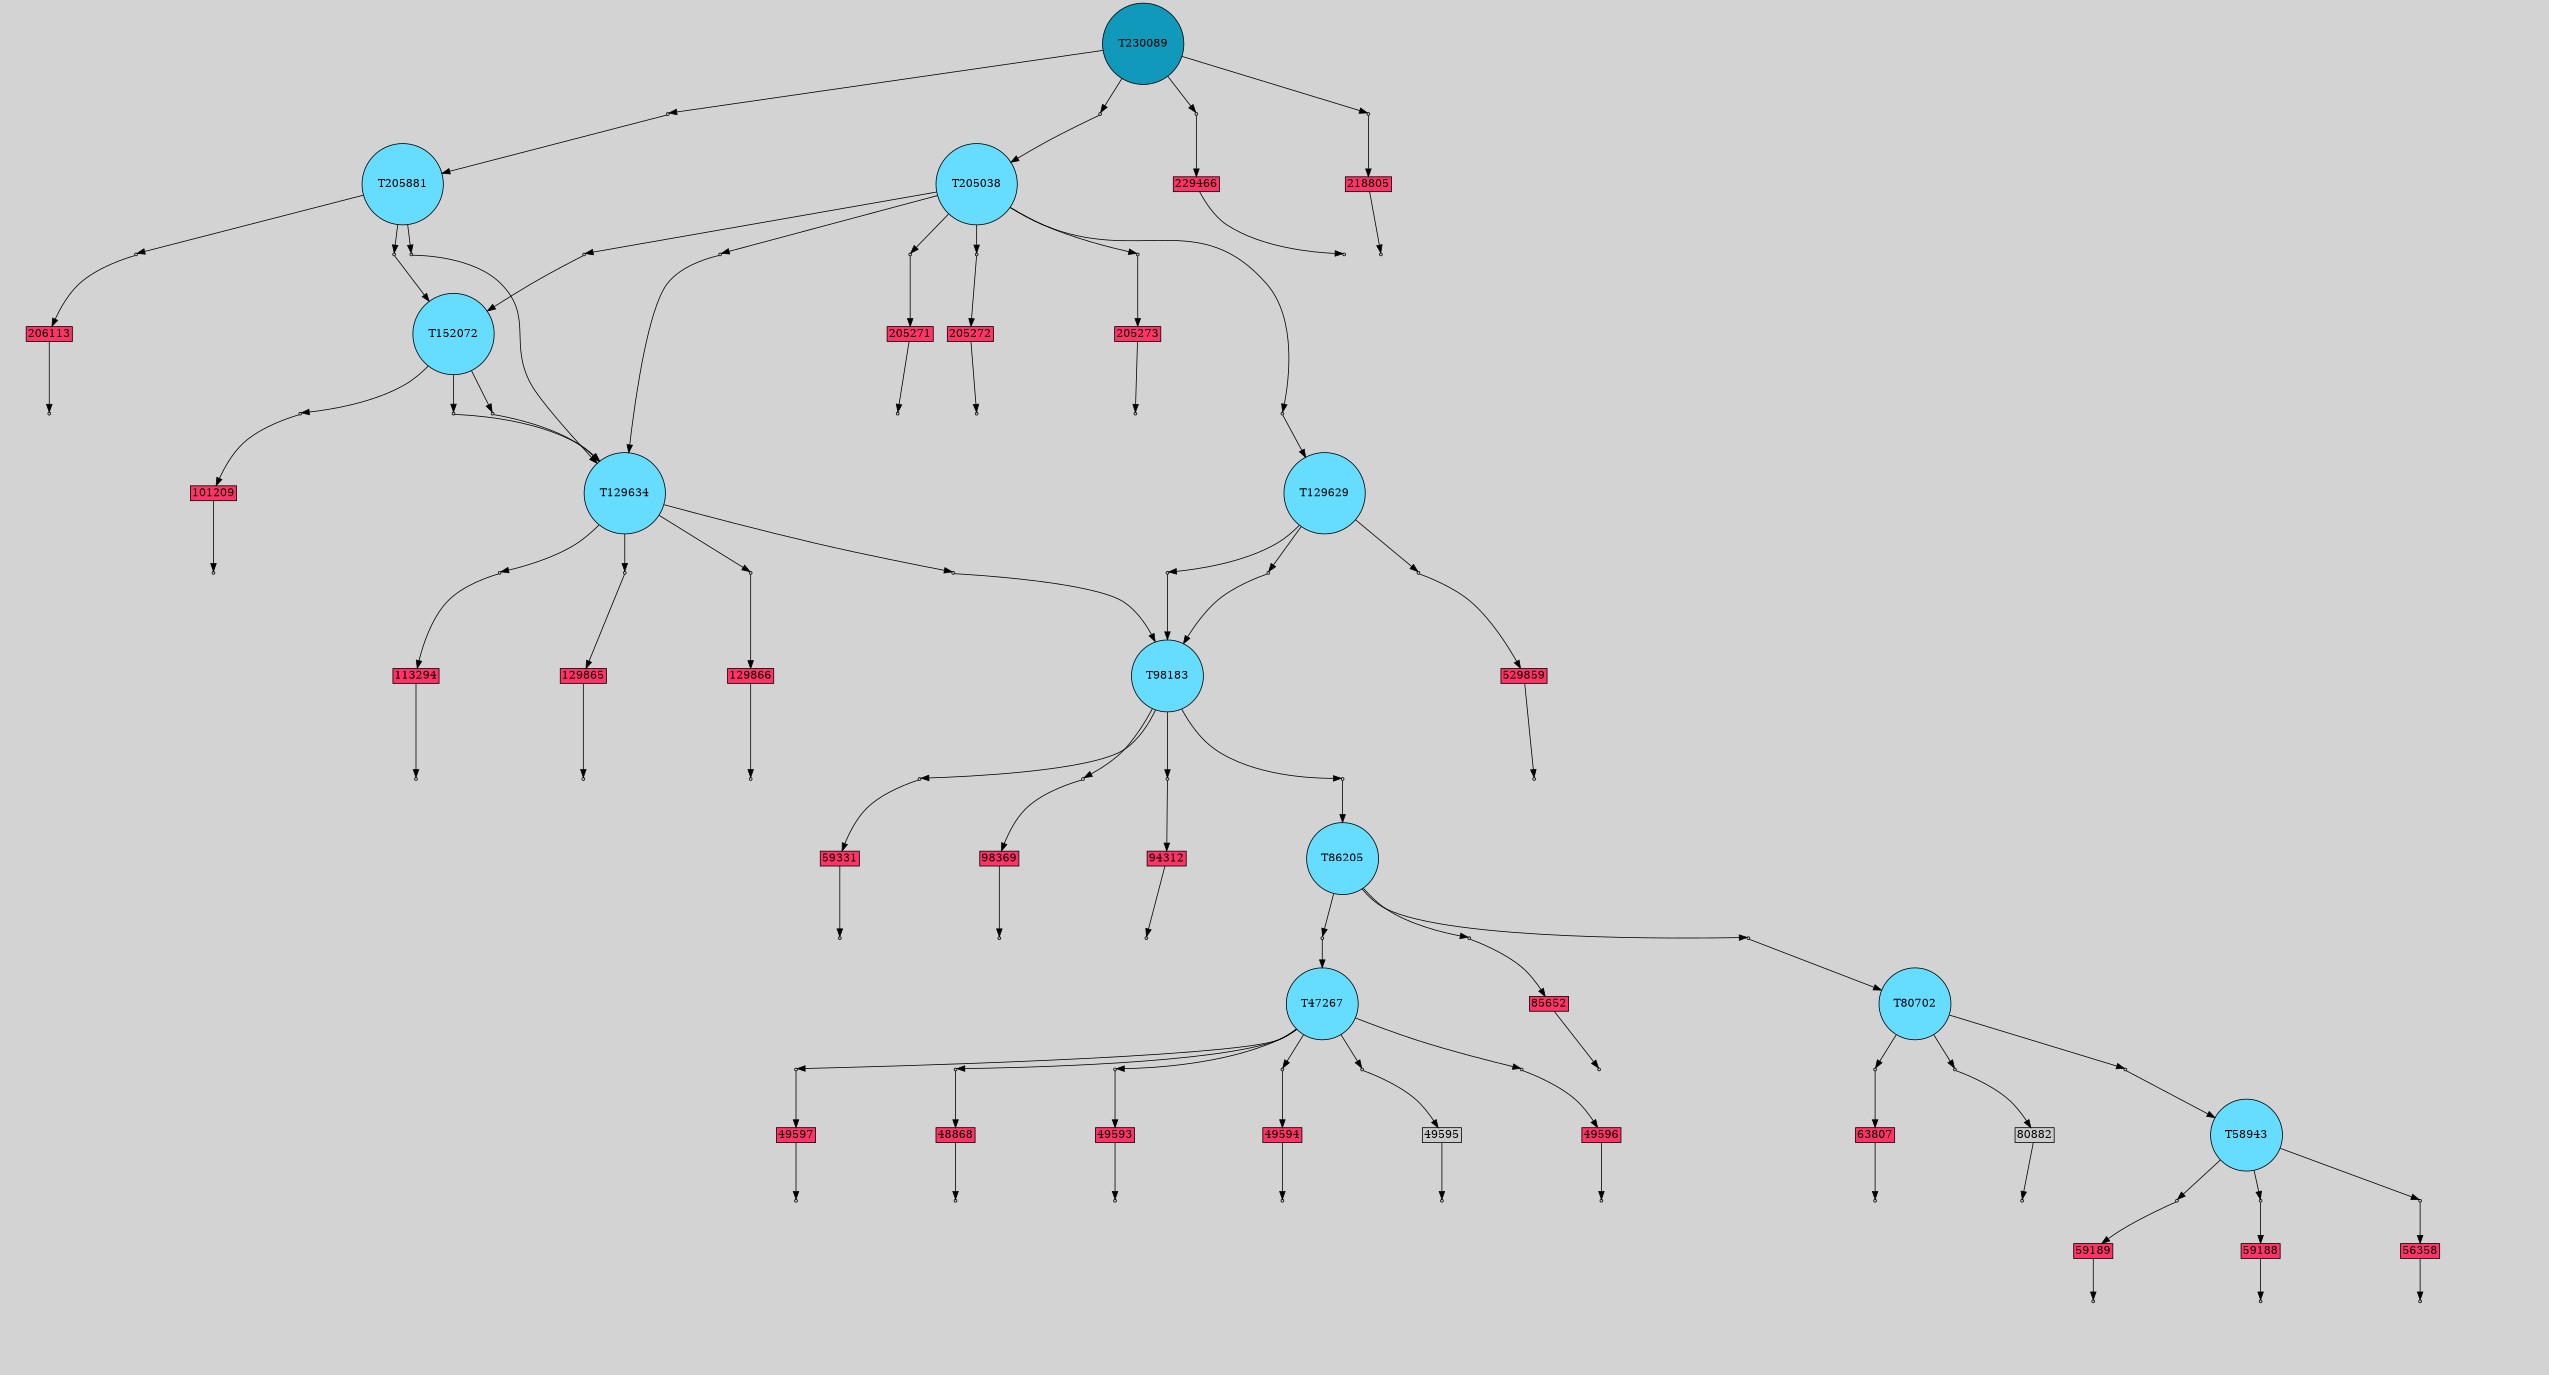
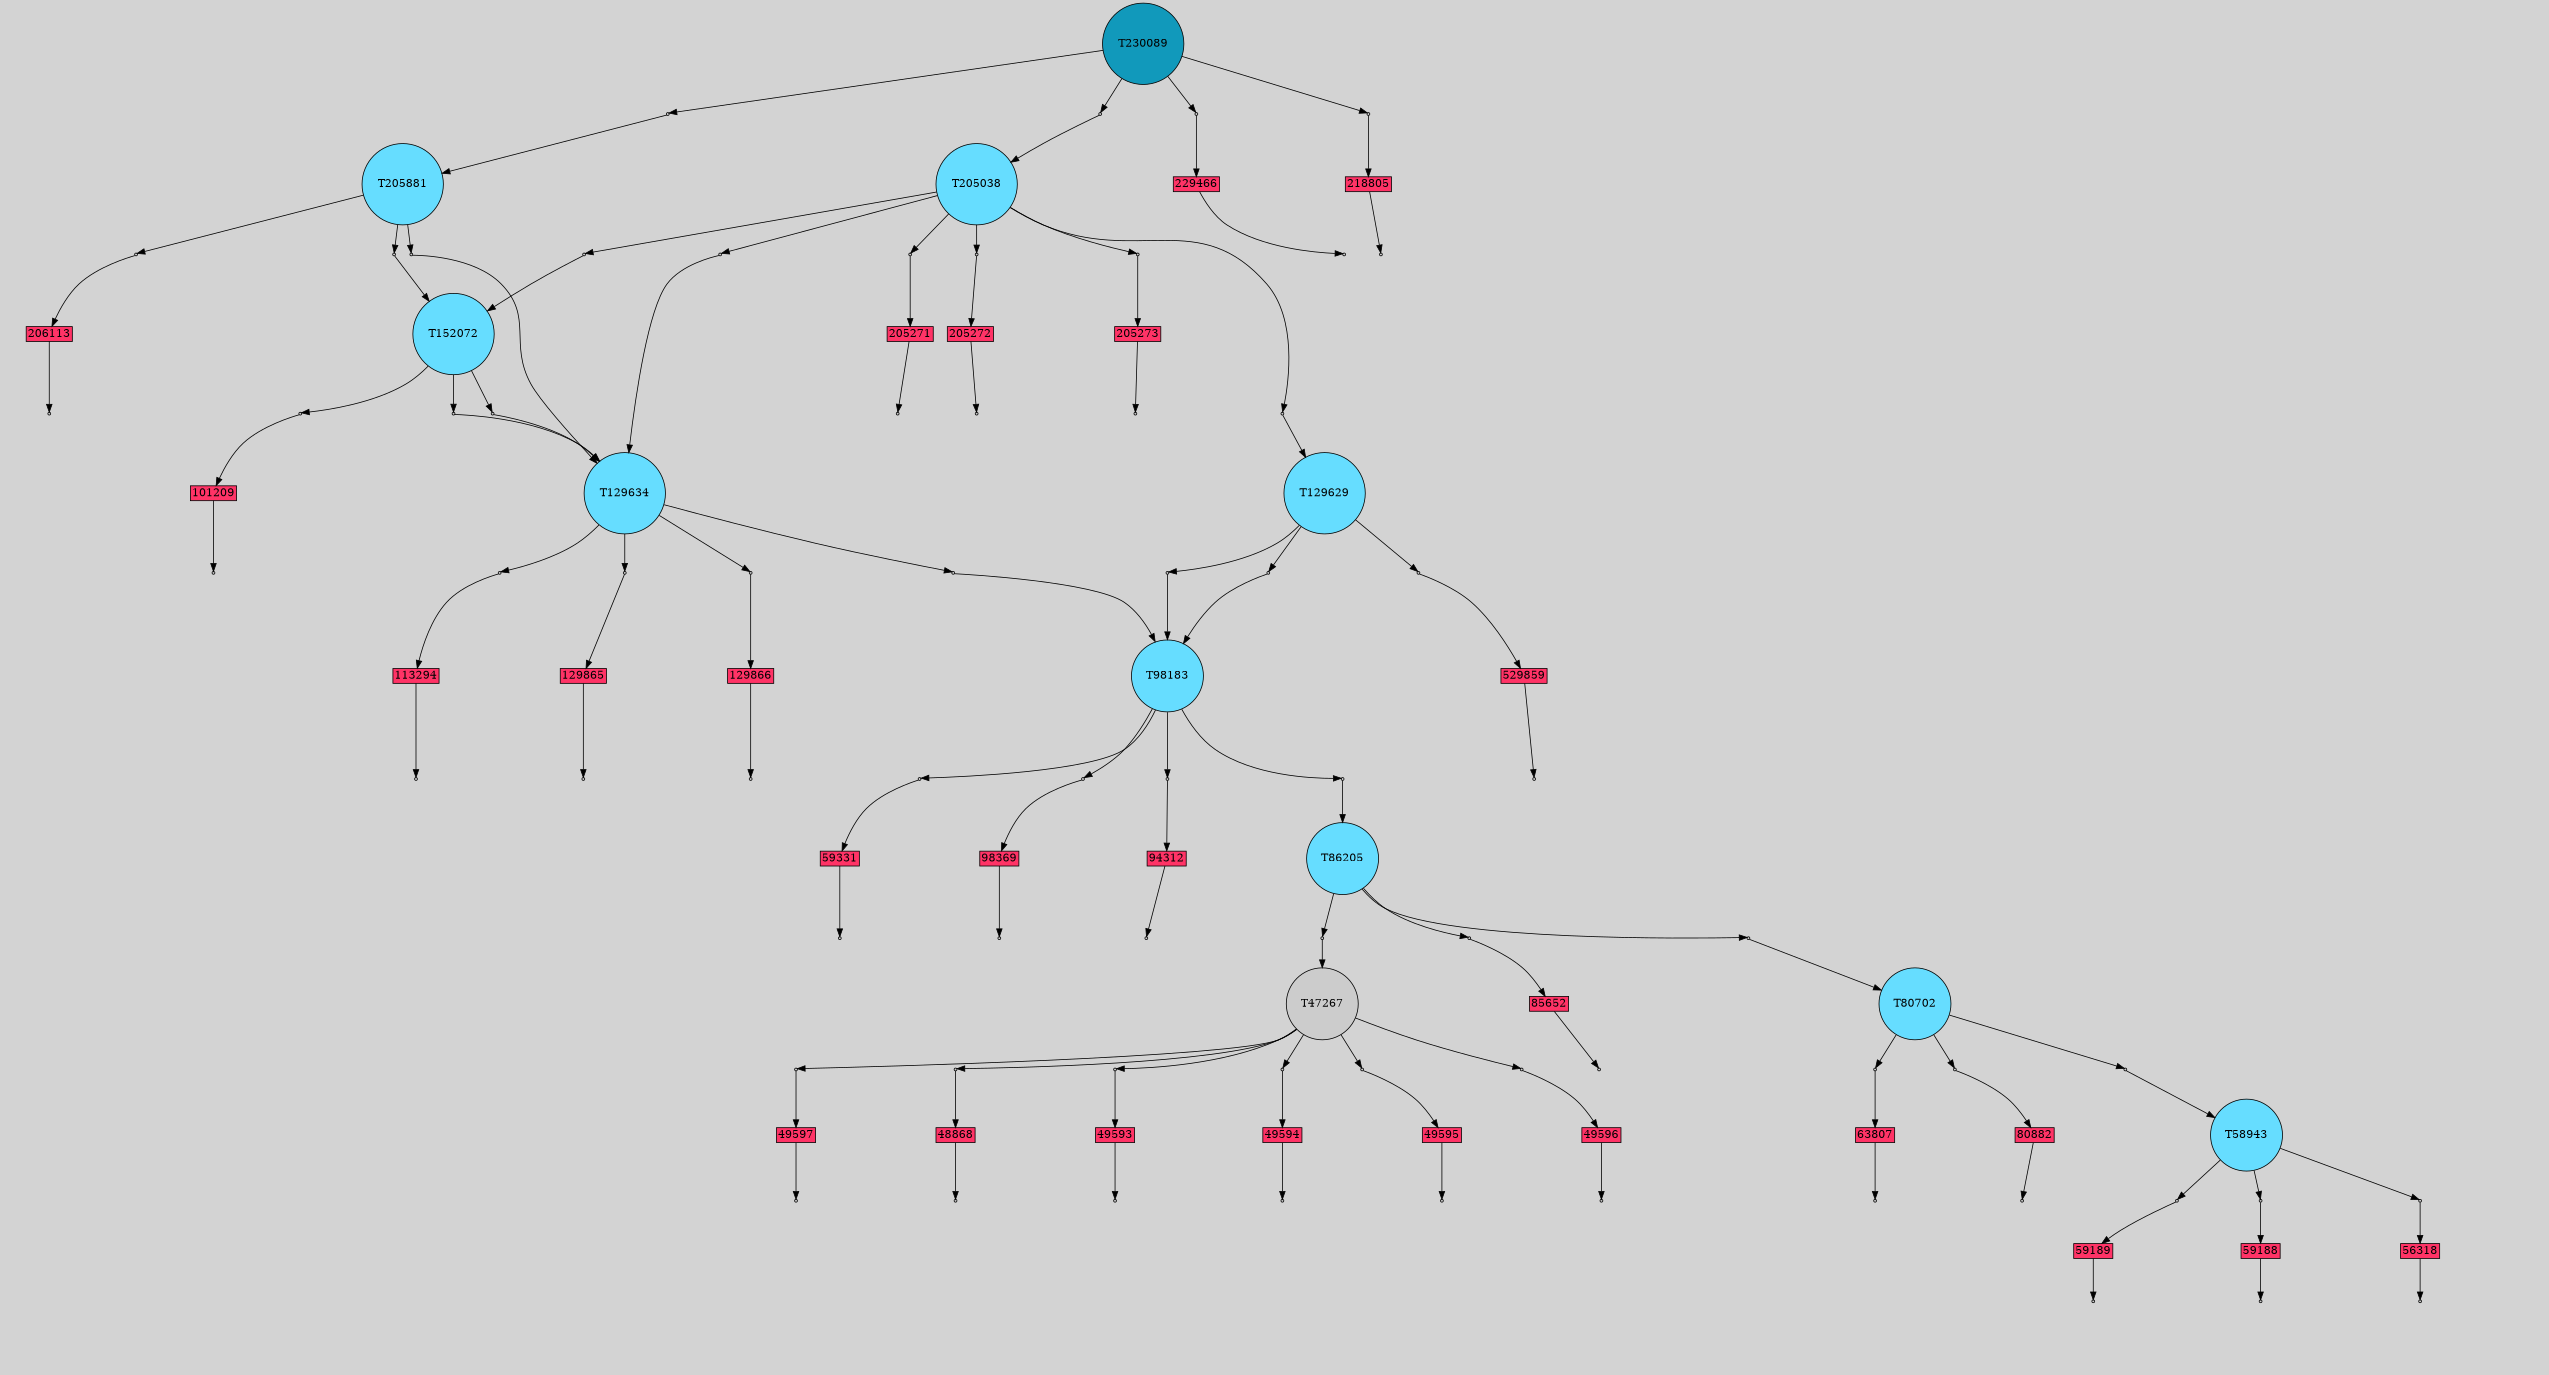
node "T47267": fillcolor #66ddff -> #cccccc
node "49595": fillcolor #cccccc -> #ff3366
node "80882": fillcolor #cccccc -> #ff3366
node "56358": label "56358" -> "56318"
